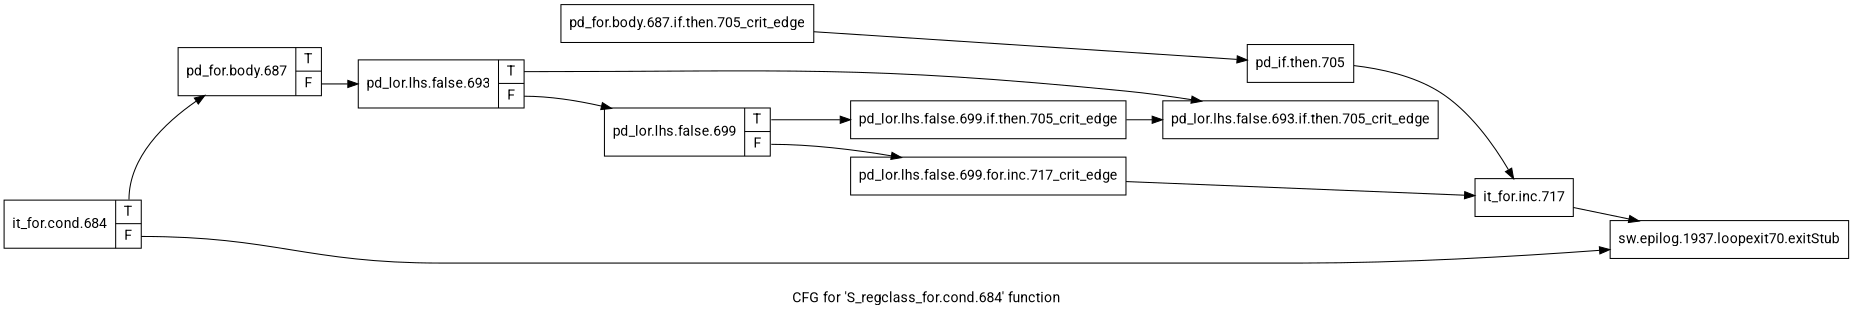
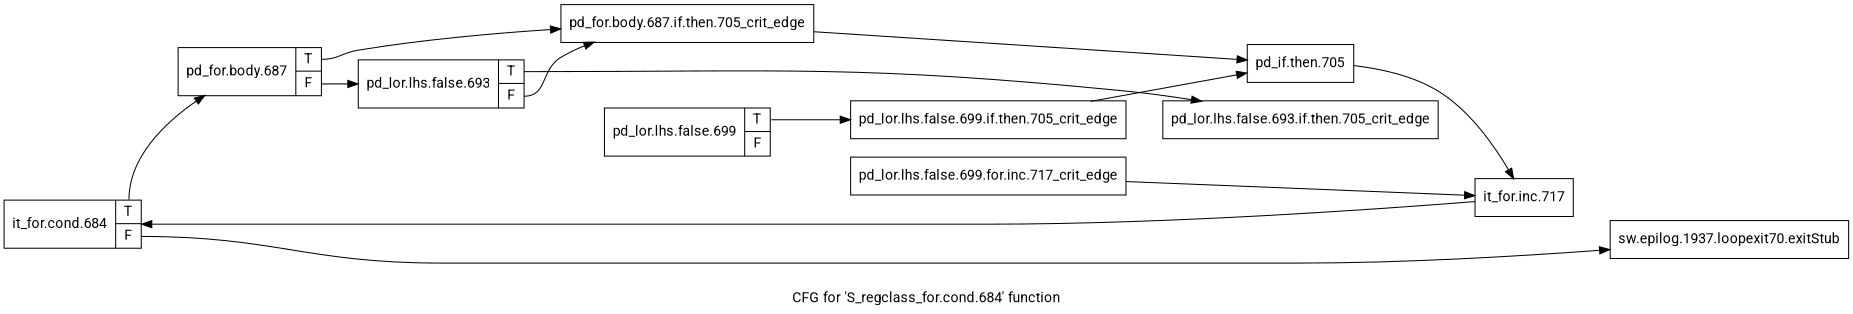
edge "pd_for.body.687" -> "pd_for.body.687.if.then.705_crit_edge": added
edge "pd_lor.lhs.false.693" -> "pd_lor.lhs.false.699": now "pd_lor.lhs.false.693" -> "pd_for.body.687.if.then.705_crit_edge"
edge "pd_lor.lhs.false.699.if.then.705_crit_edge" -> "pd_lor.lhs.false.693.if.then.705_crit_edge": now "pd_lor.lhs.false.699.if.then.705_crit_edge" -> "pd_if.then.705"
edge "pd_lor.lhs.false.699" -> "pd_lor.lhs.false.699.for.inc.717_crit_edge": removed
edge "it_for.inc.717" -> "sw.epilog.1937.loopexit70.exitStub": now "it_for.inc.717" -> "it_for.cond.684"
